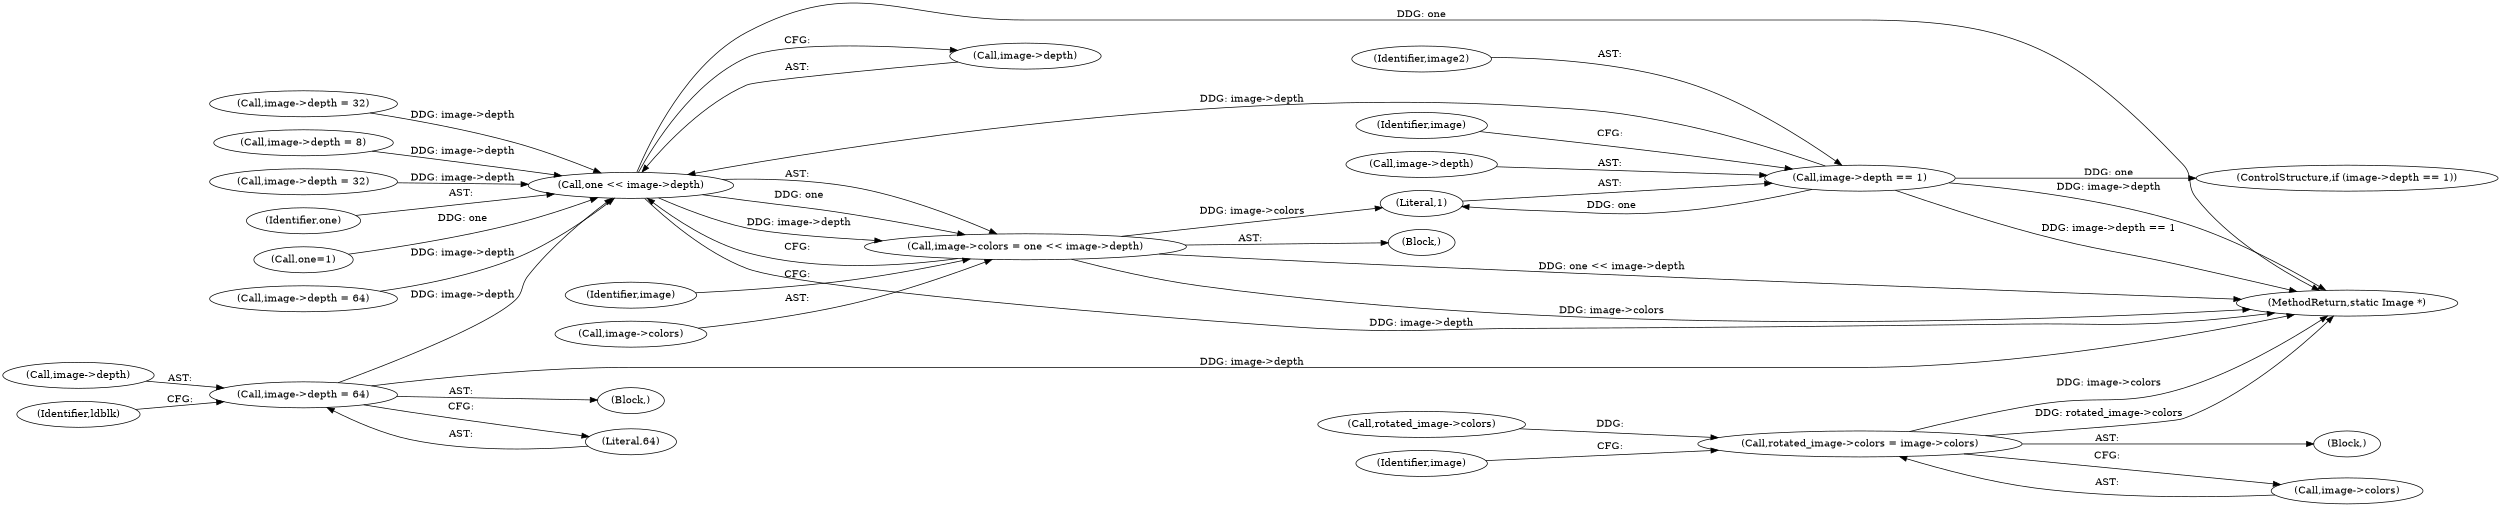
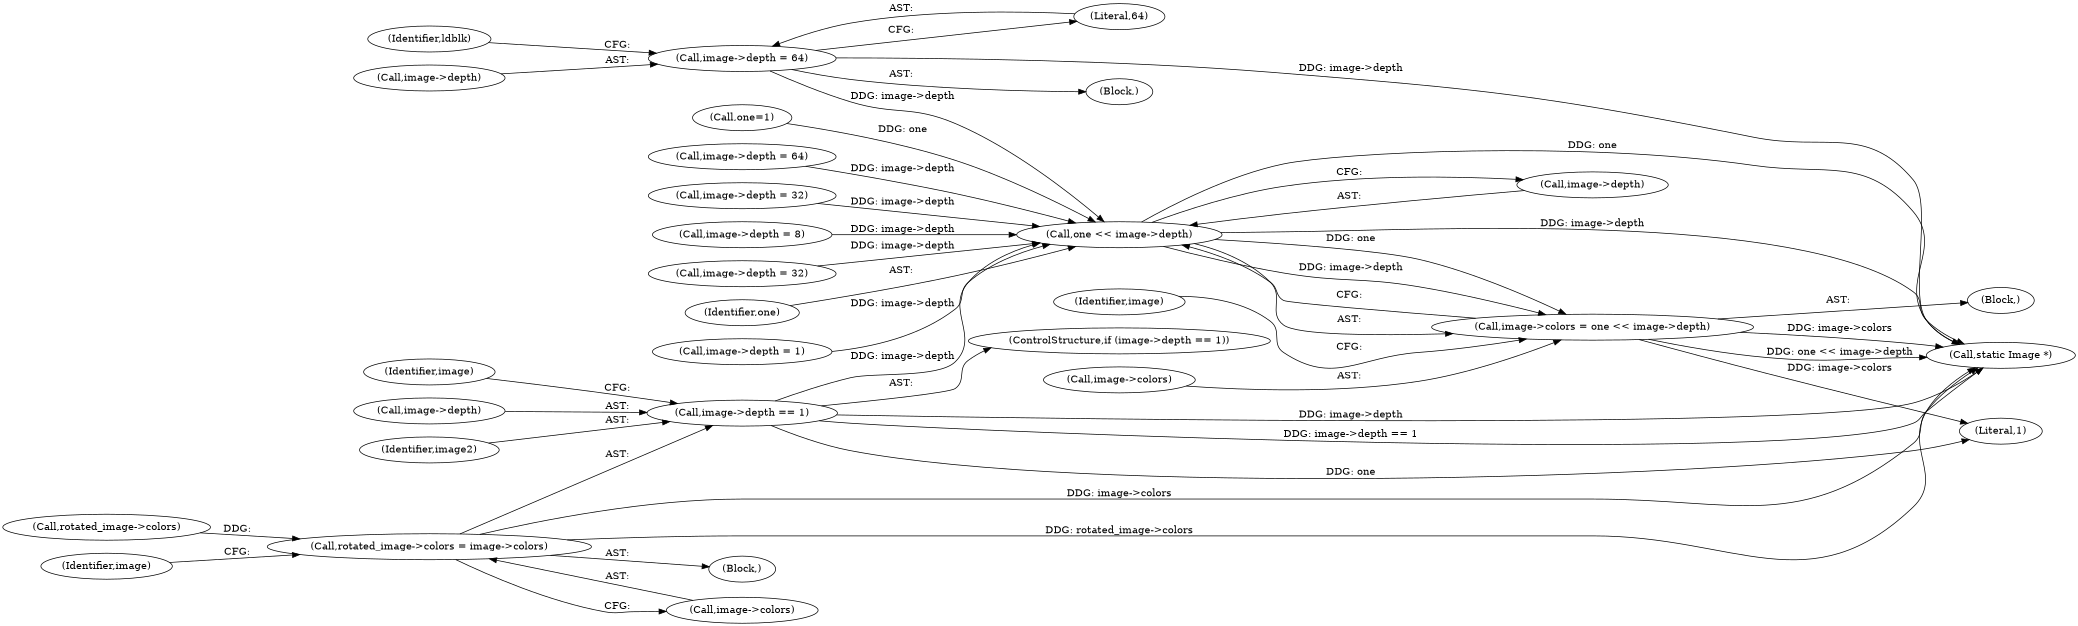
edge "(Call,image->depth == 1)" -> "(ControlStructure,if (image->depth == 1))": label "DDG: one" -> "AST: "
edge "(Literal,1)" -> "(Call,image->depth == 1)": now "(Call,rotated_image->colors = image->colors)" -> "(Call,image->depth == 1)"
node "(MethodReturn,static Image *)": label "(MethodReturn,static Image *)" -> "(Call,static Image *)"
node "(Call,image->depth = 1)": added
